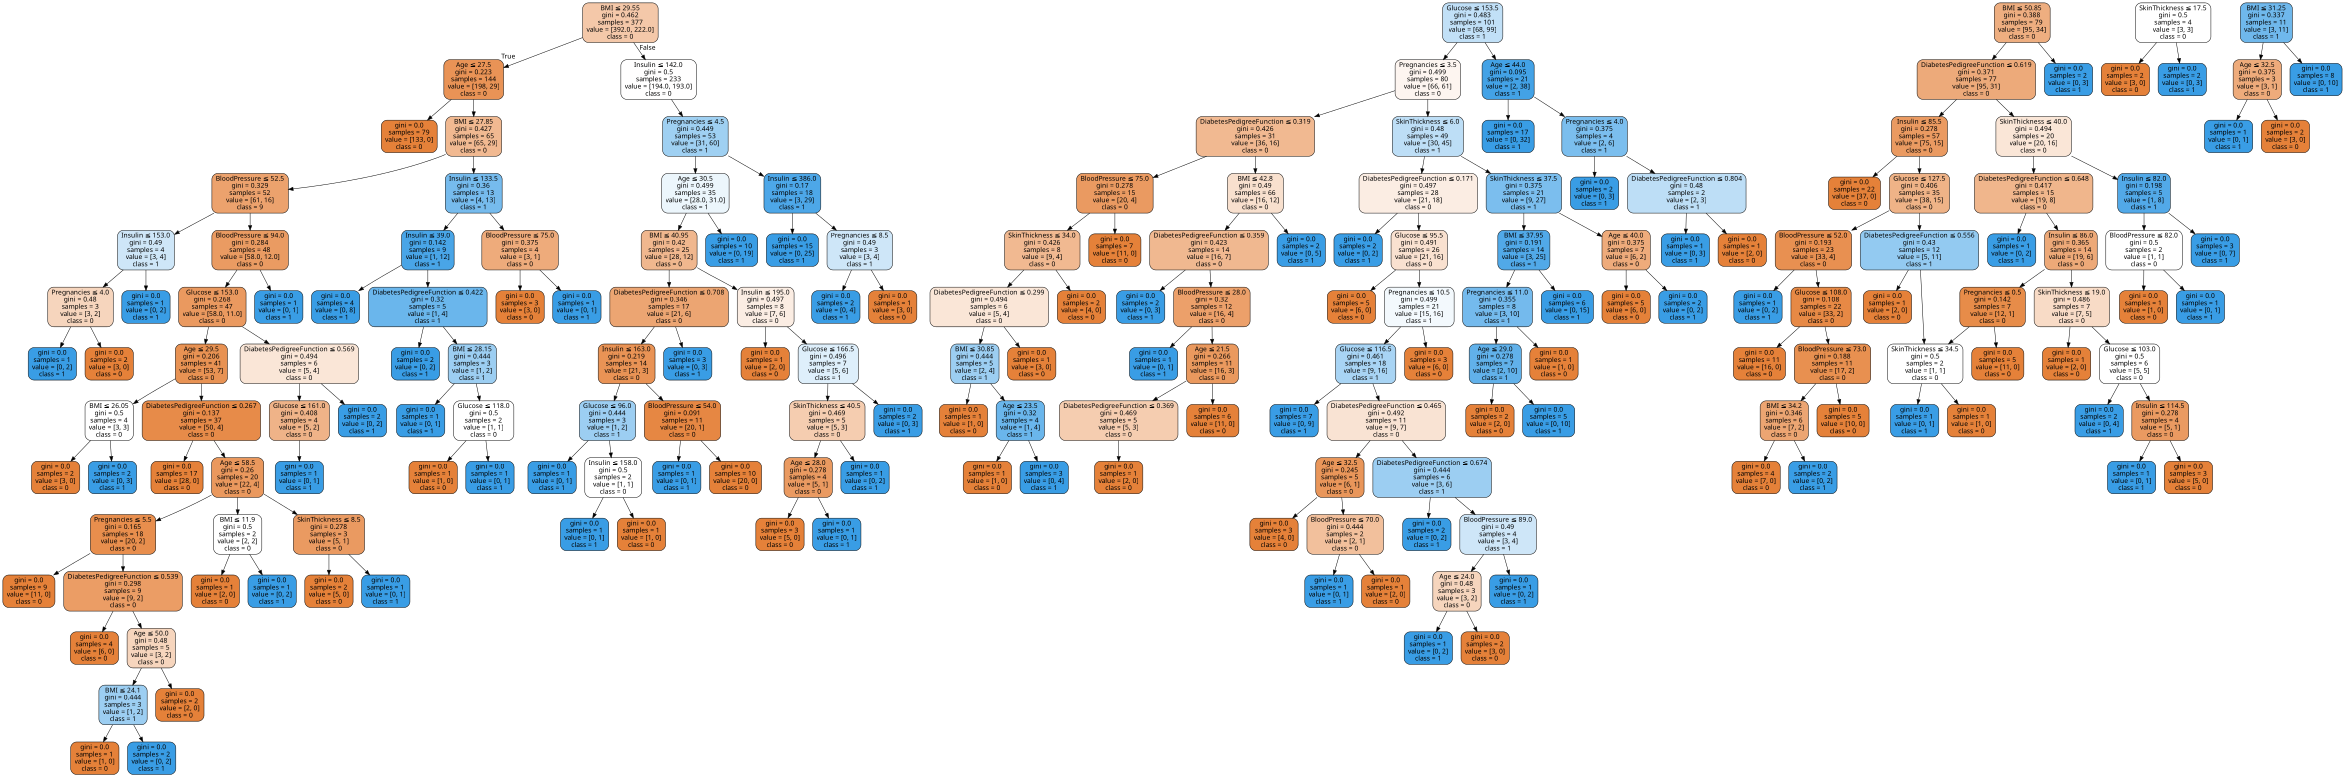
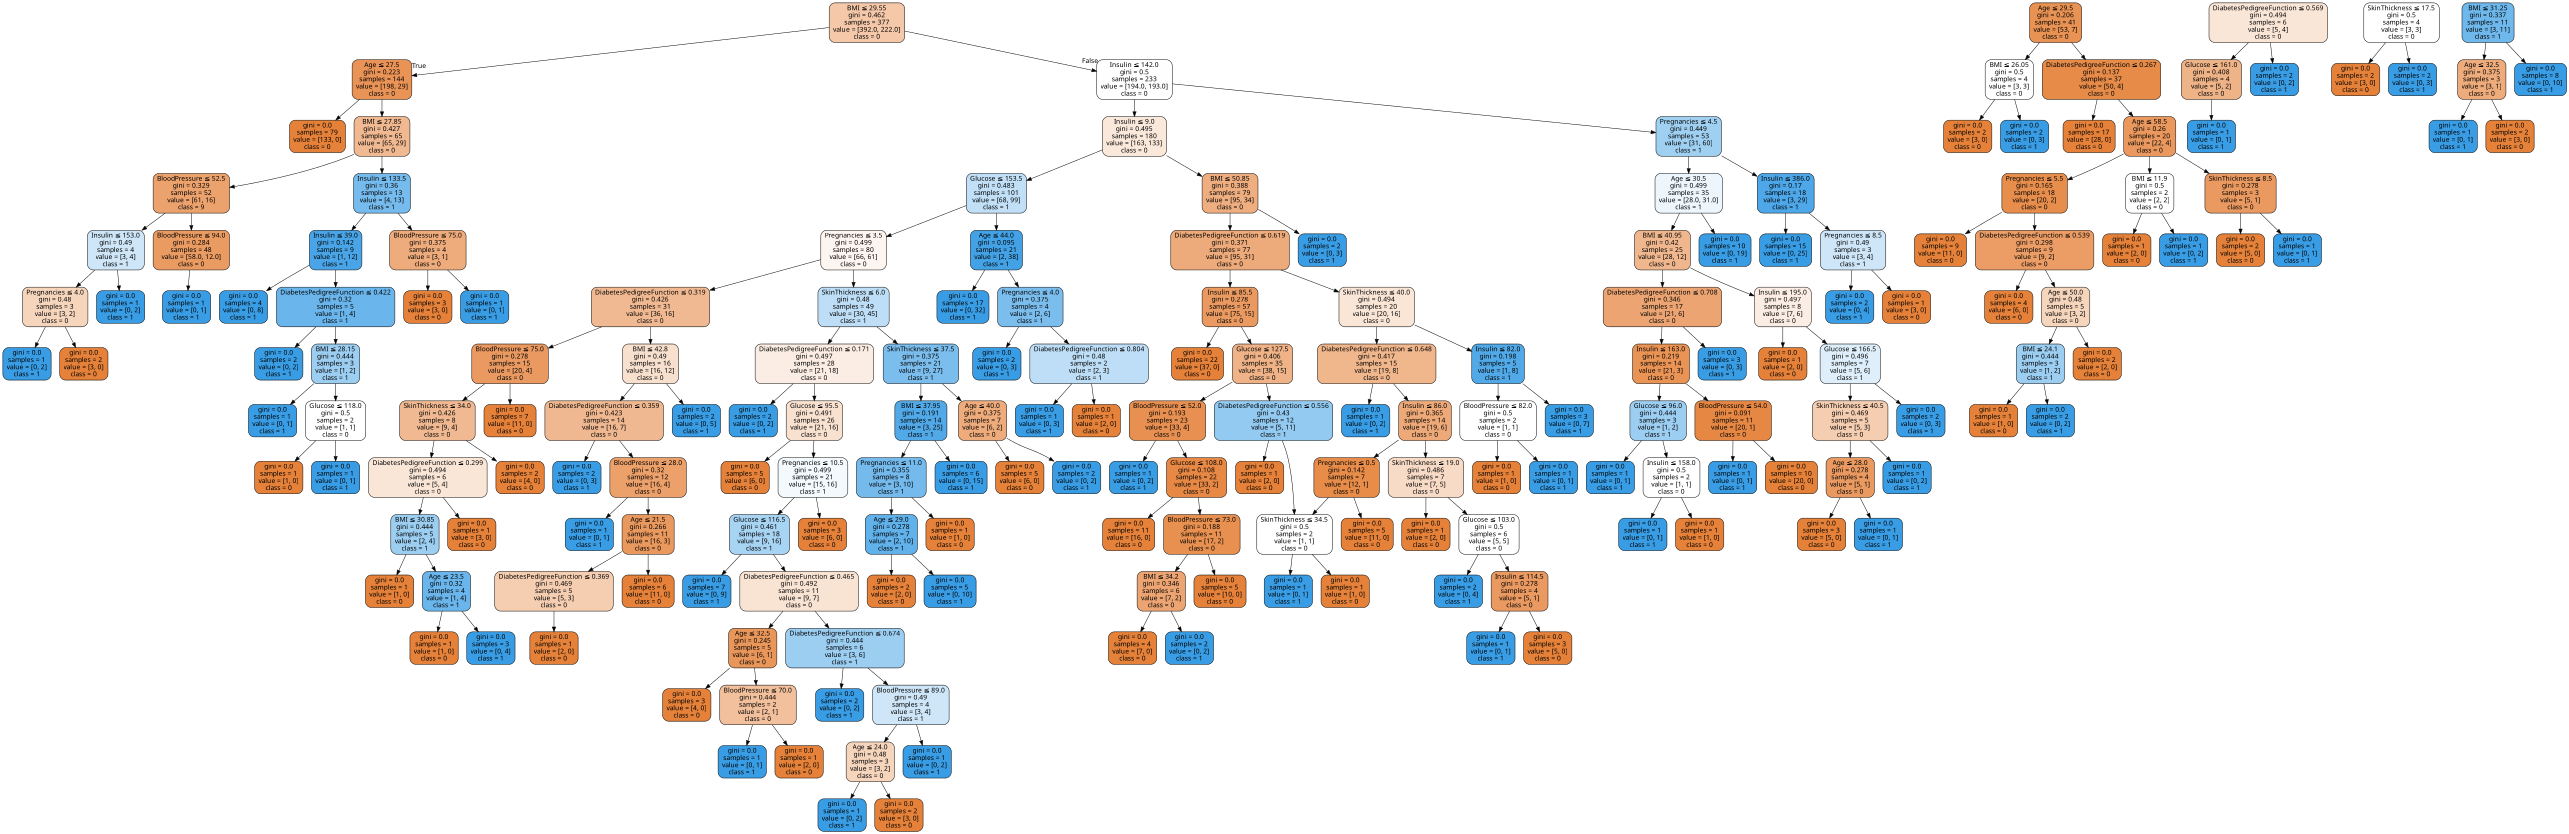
node "Insulin ≤ 9.0": added
node "BMI ≤ 42.8": text "samples = 66" -> "samples = 16"
node "Glucose ≤ 153.0": removed
